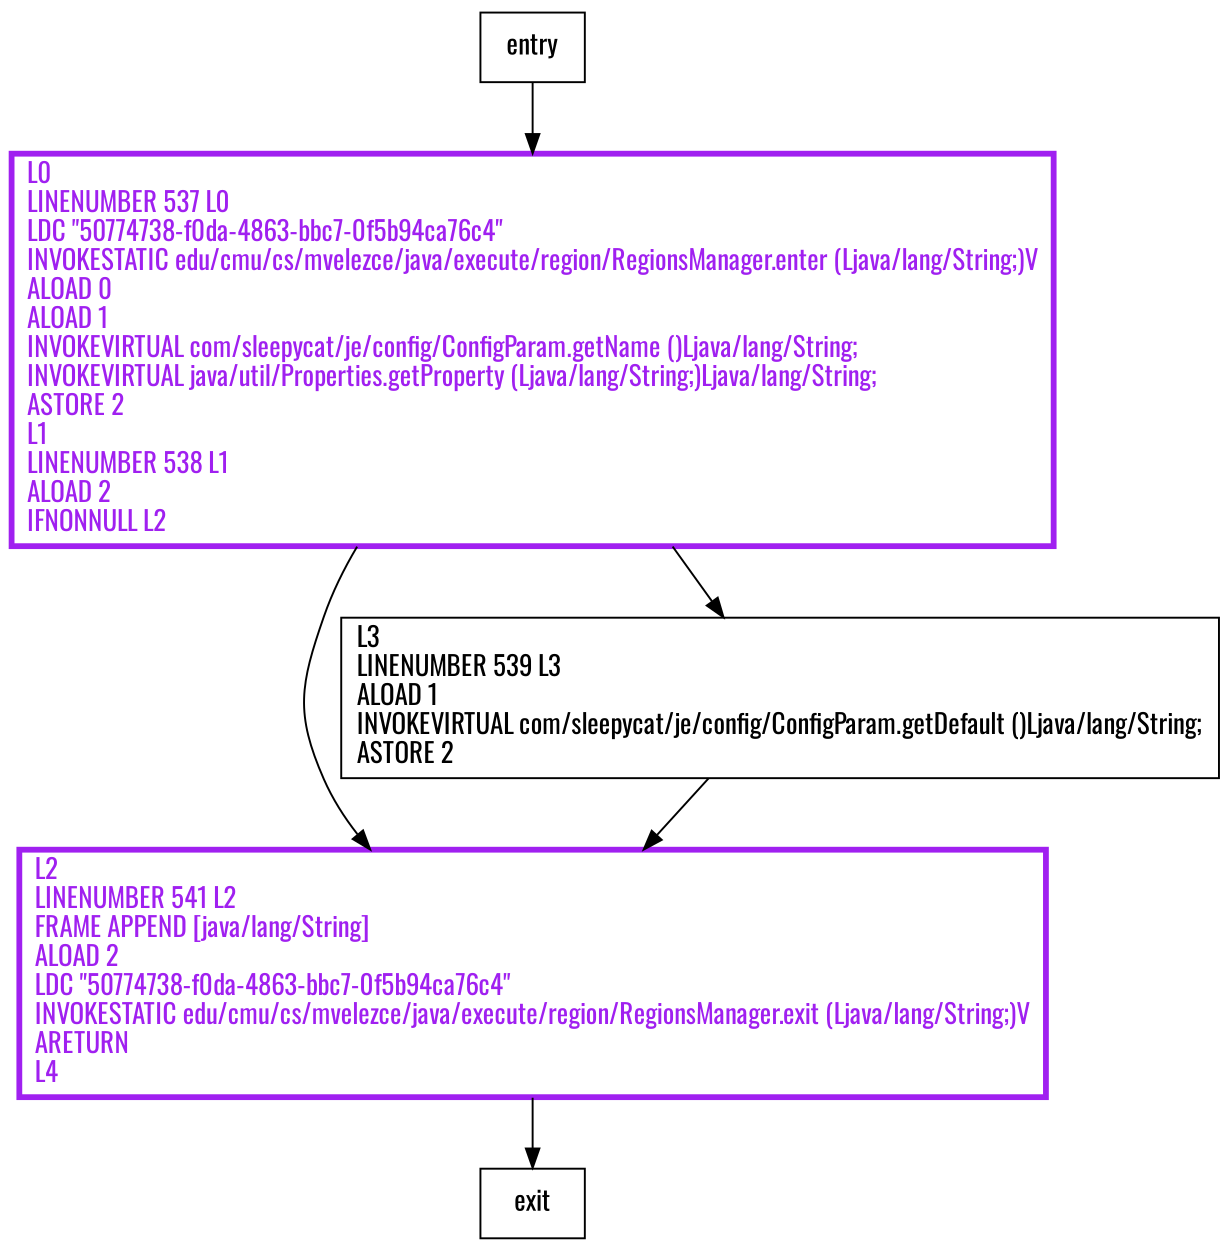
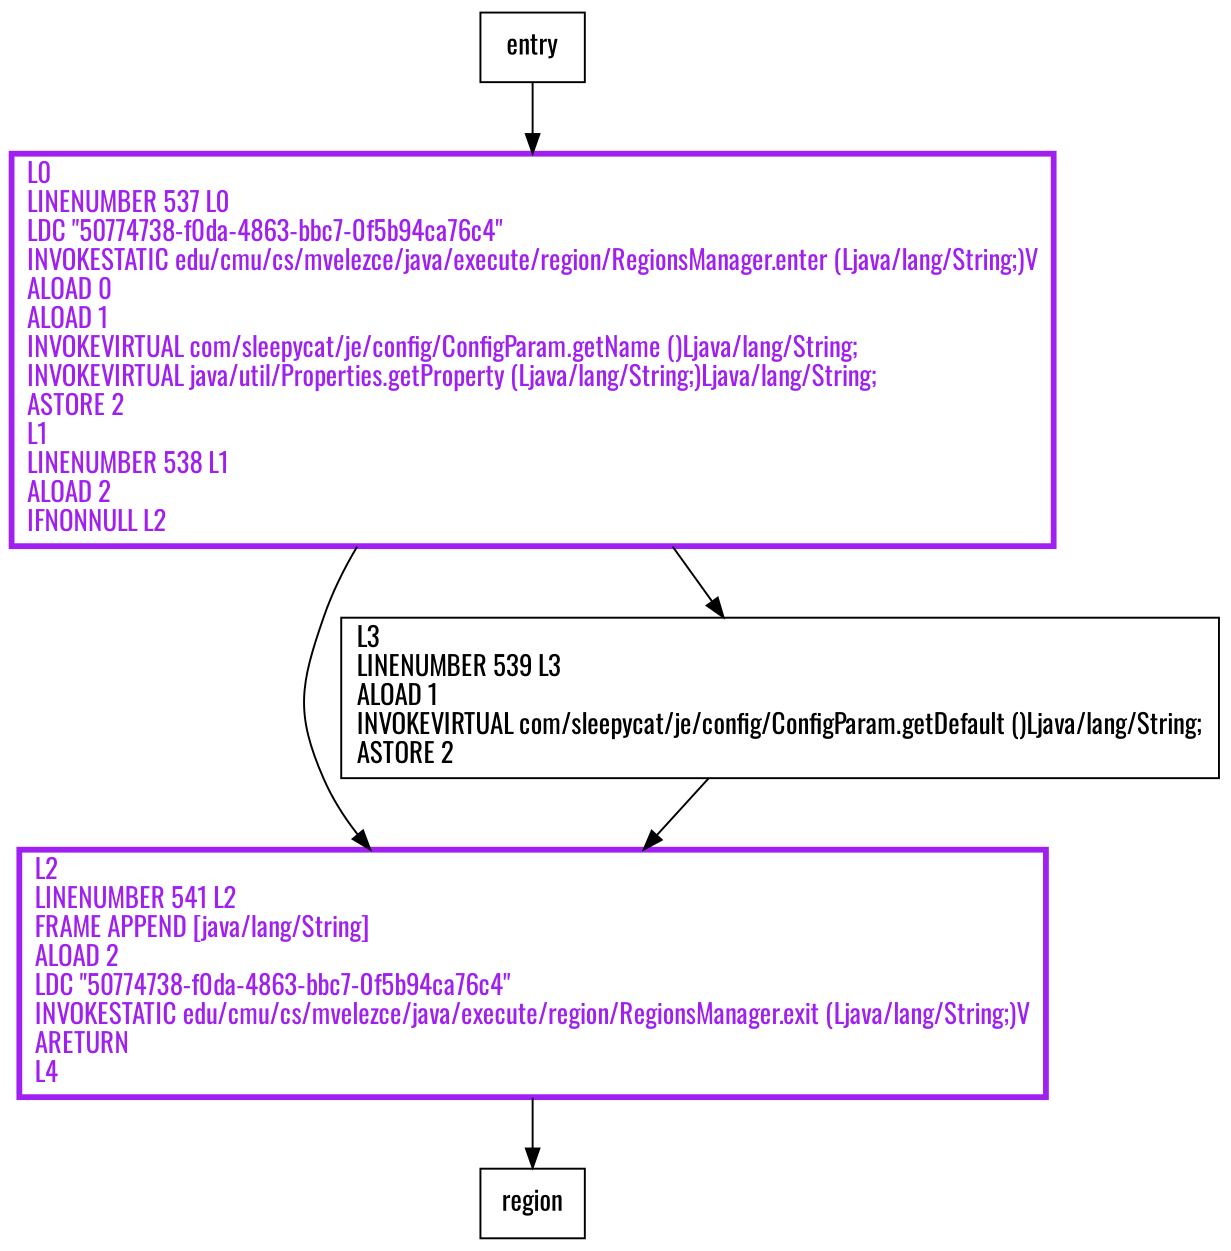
node "exit": label "exit" -> "region"
